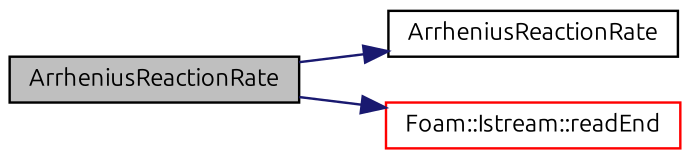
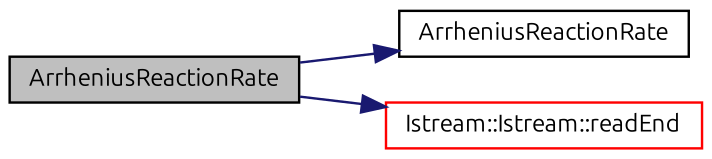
node "Foam::Istream::readEnd": label "Foam::Istream::readEnd" -> "Istream::Istream::readEnd"
